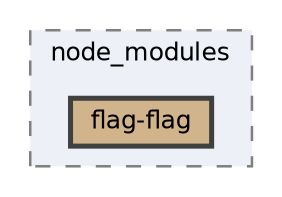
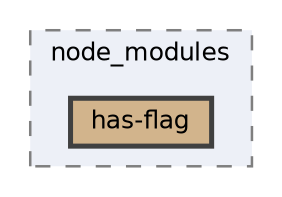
node "flag-flag": label "flag-flag" -> "has-flag"
